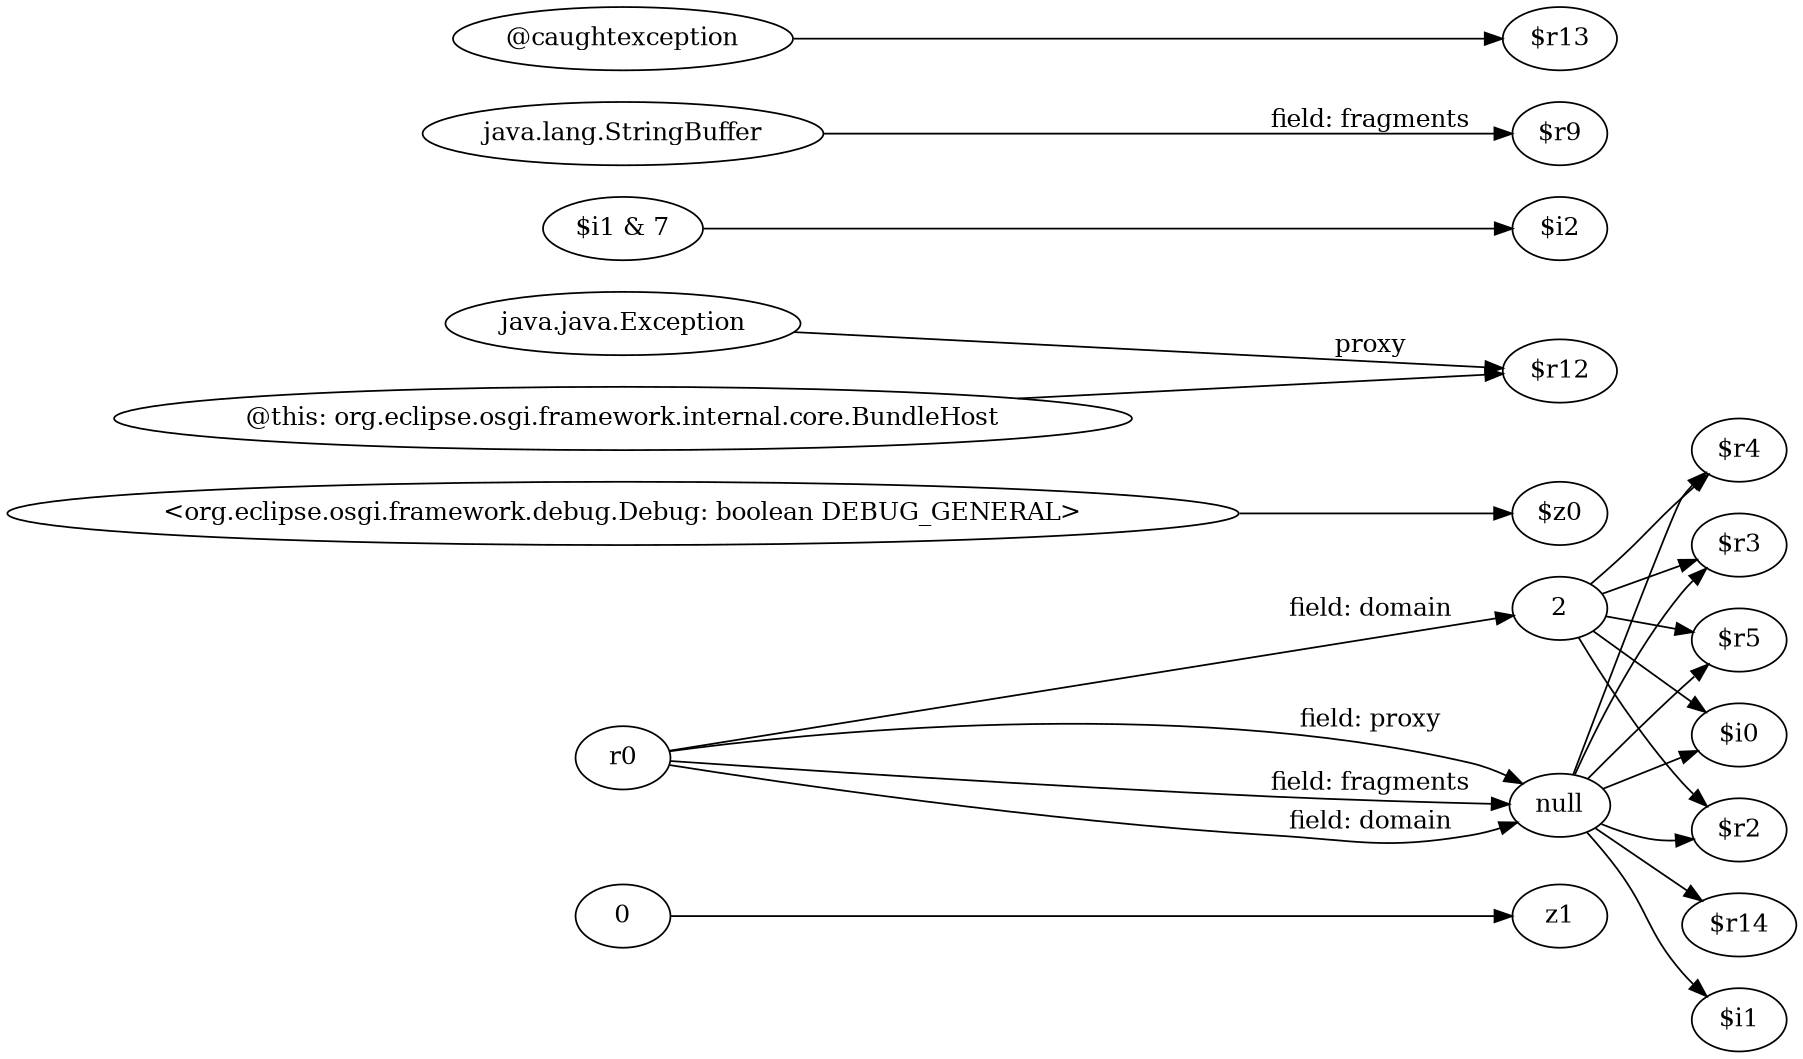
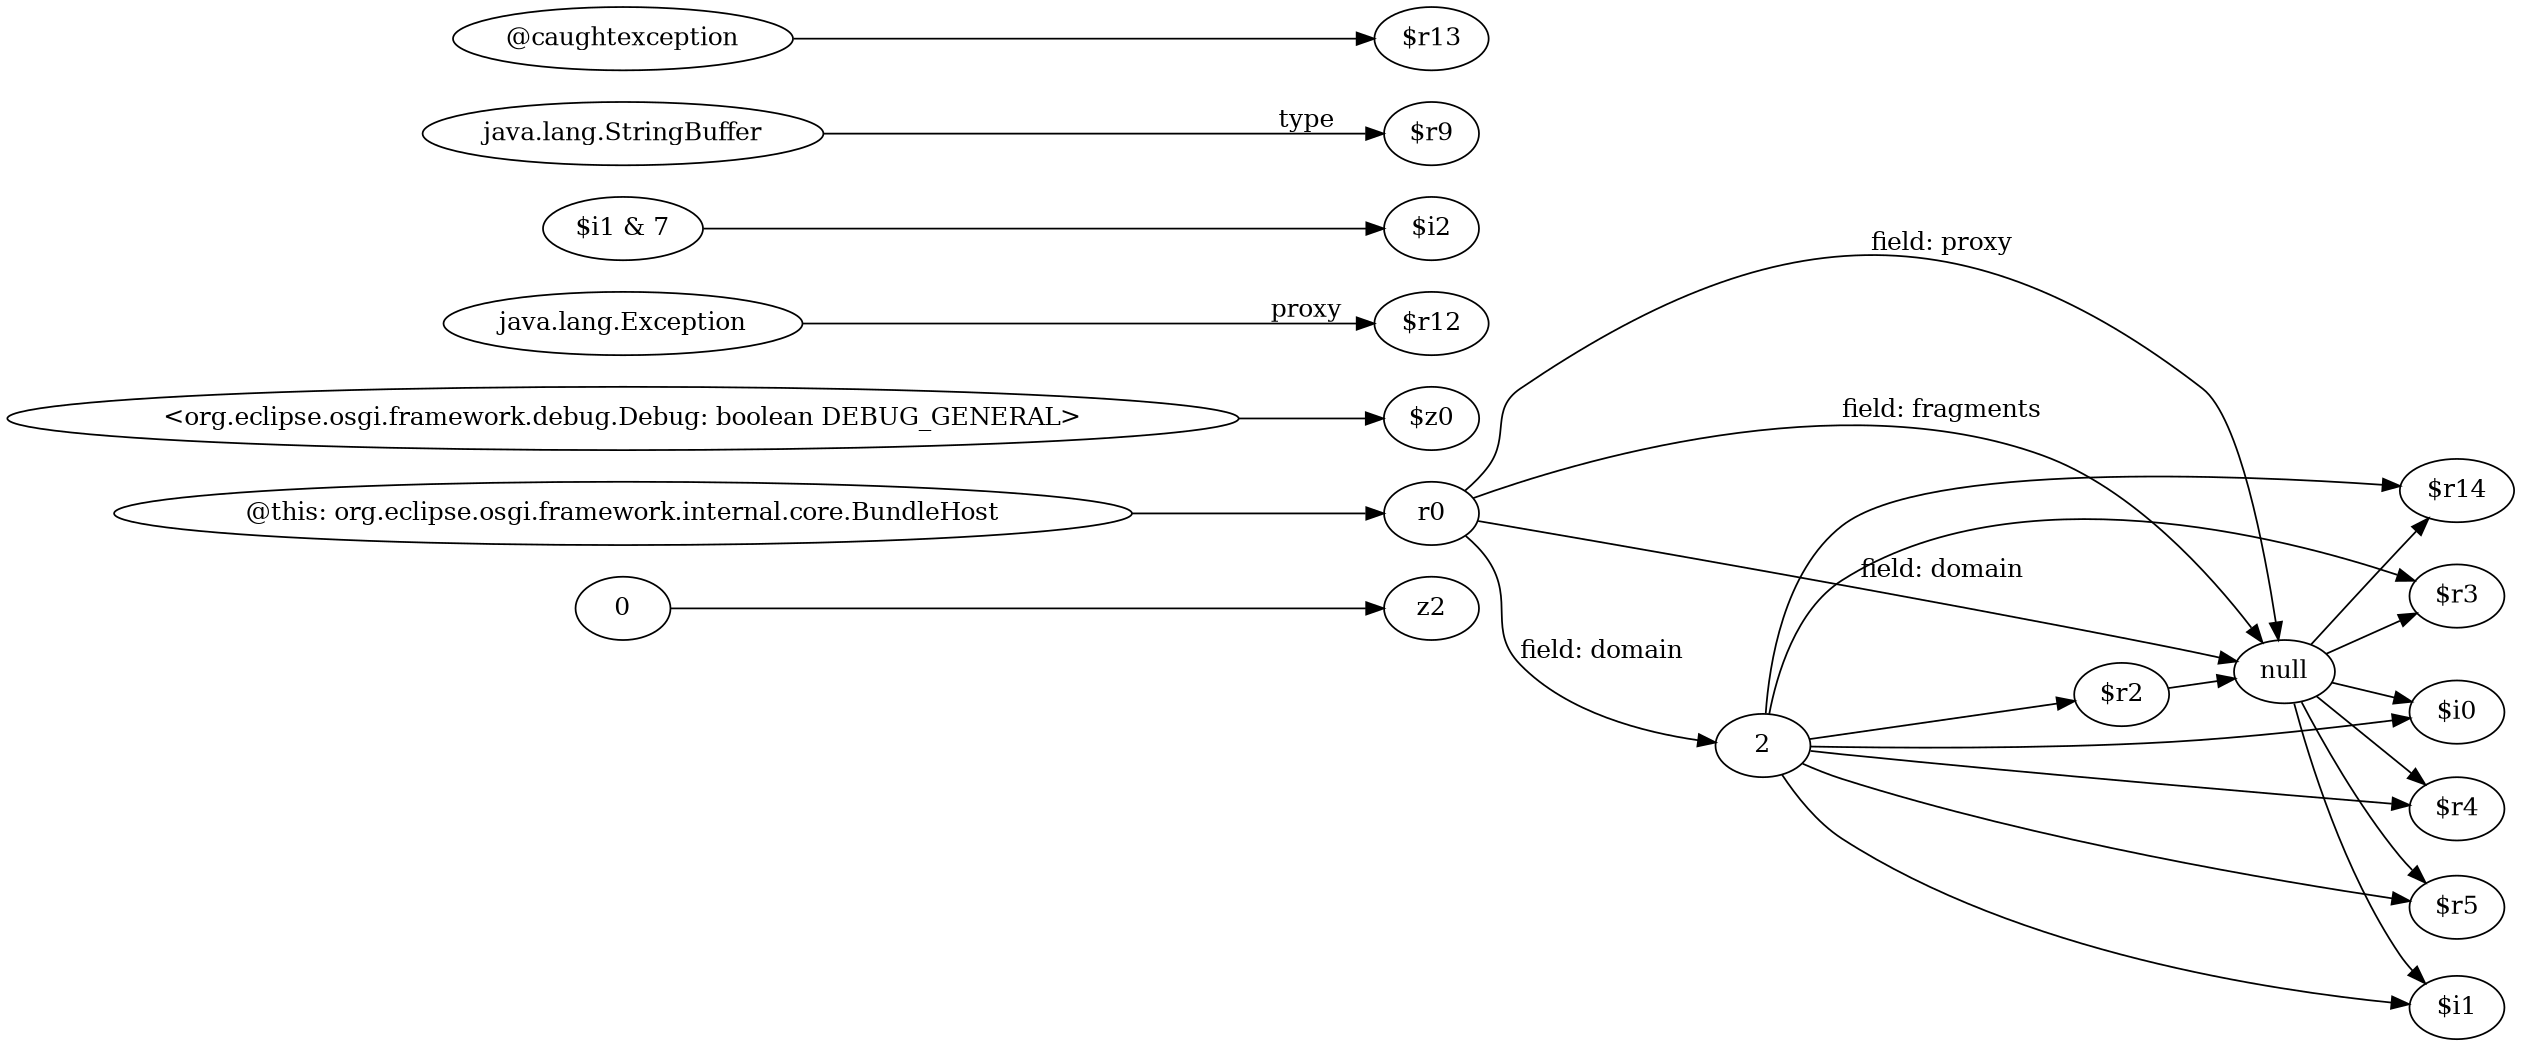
edge "java.lang.StringBuffer" -> "$r9": label "field: fragments" -> "type"
node "java.java.Exception": label "java.java.Exception" -> "java.lang.Exception"
edge "@this: org.eclipse.osgi.framework.internal.core.BundleHost" -> "$r12": now "@this: org.eclipse.osgi.framework.internal.core.BundleHost" -> "r0"
edge "2" -> "$r14": added
edge "null" -> "$r2": reversed
node "z1": label "z1" -> "z2"
edge "2" -> "$i1": added
